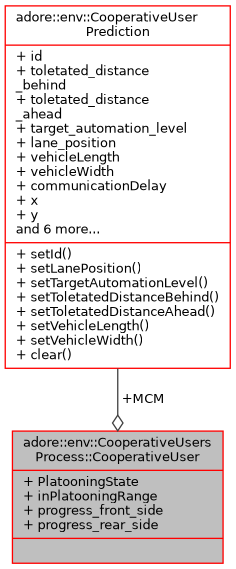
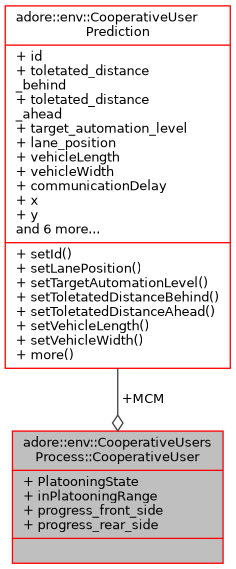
node "adore::env::CooperativeUser": text "+ clear()" -> "+ more()"
